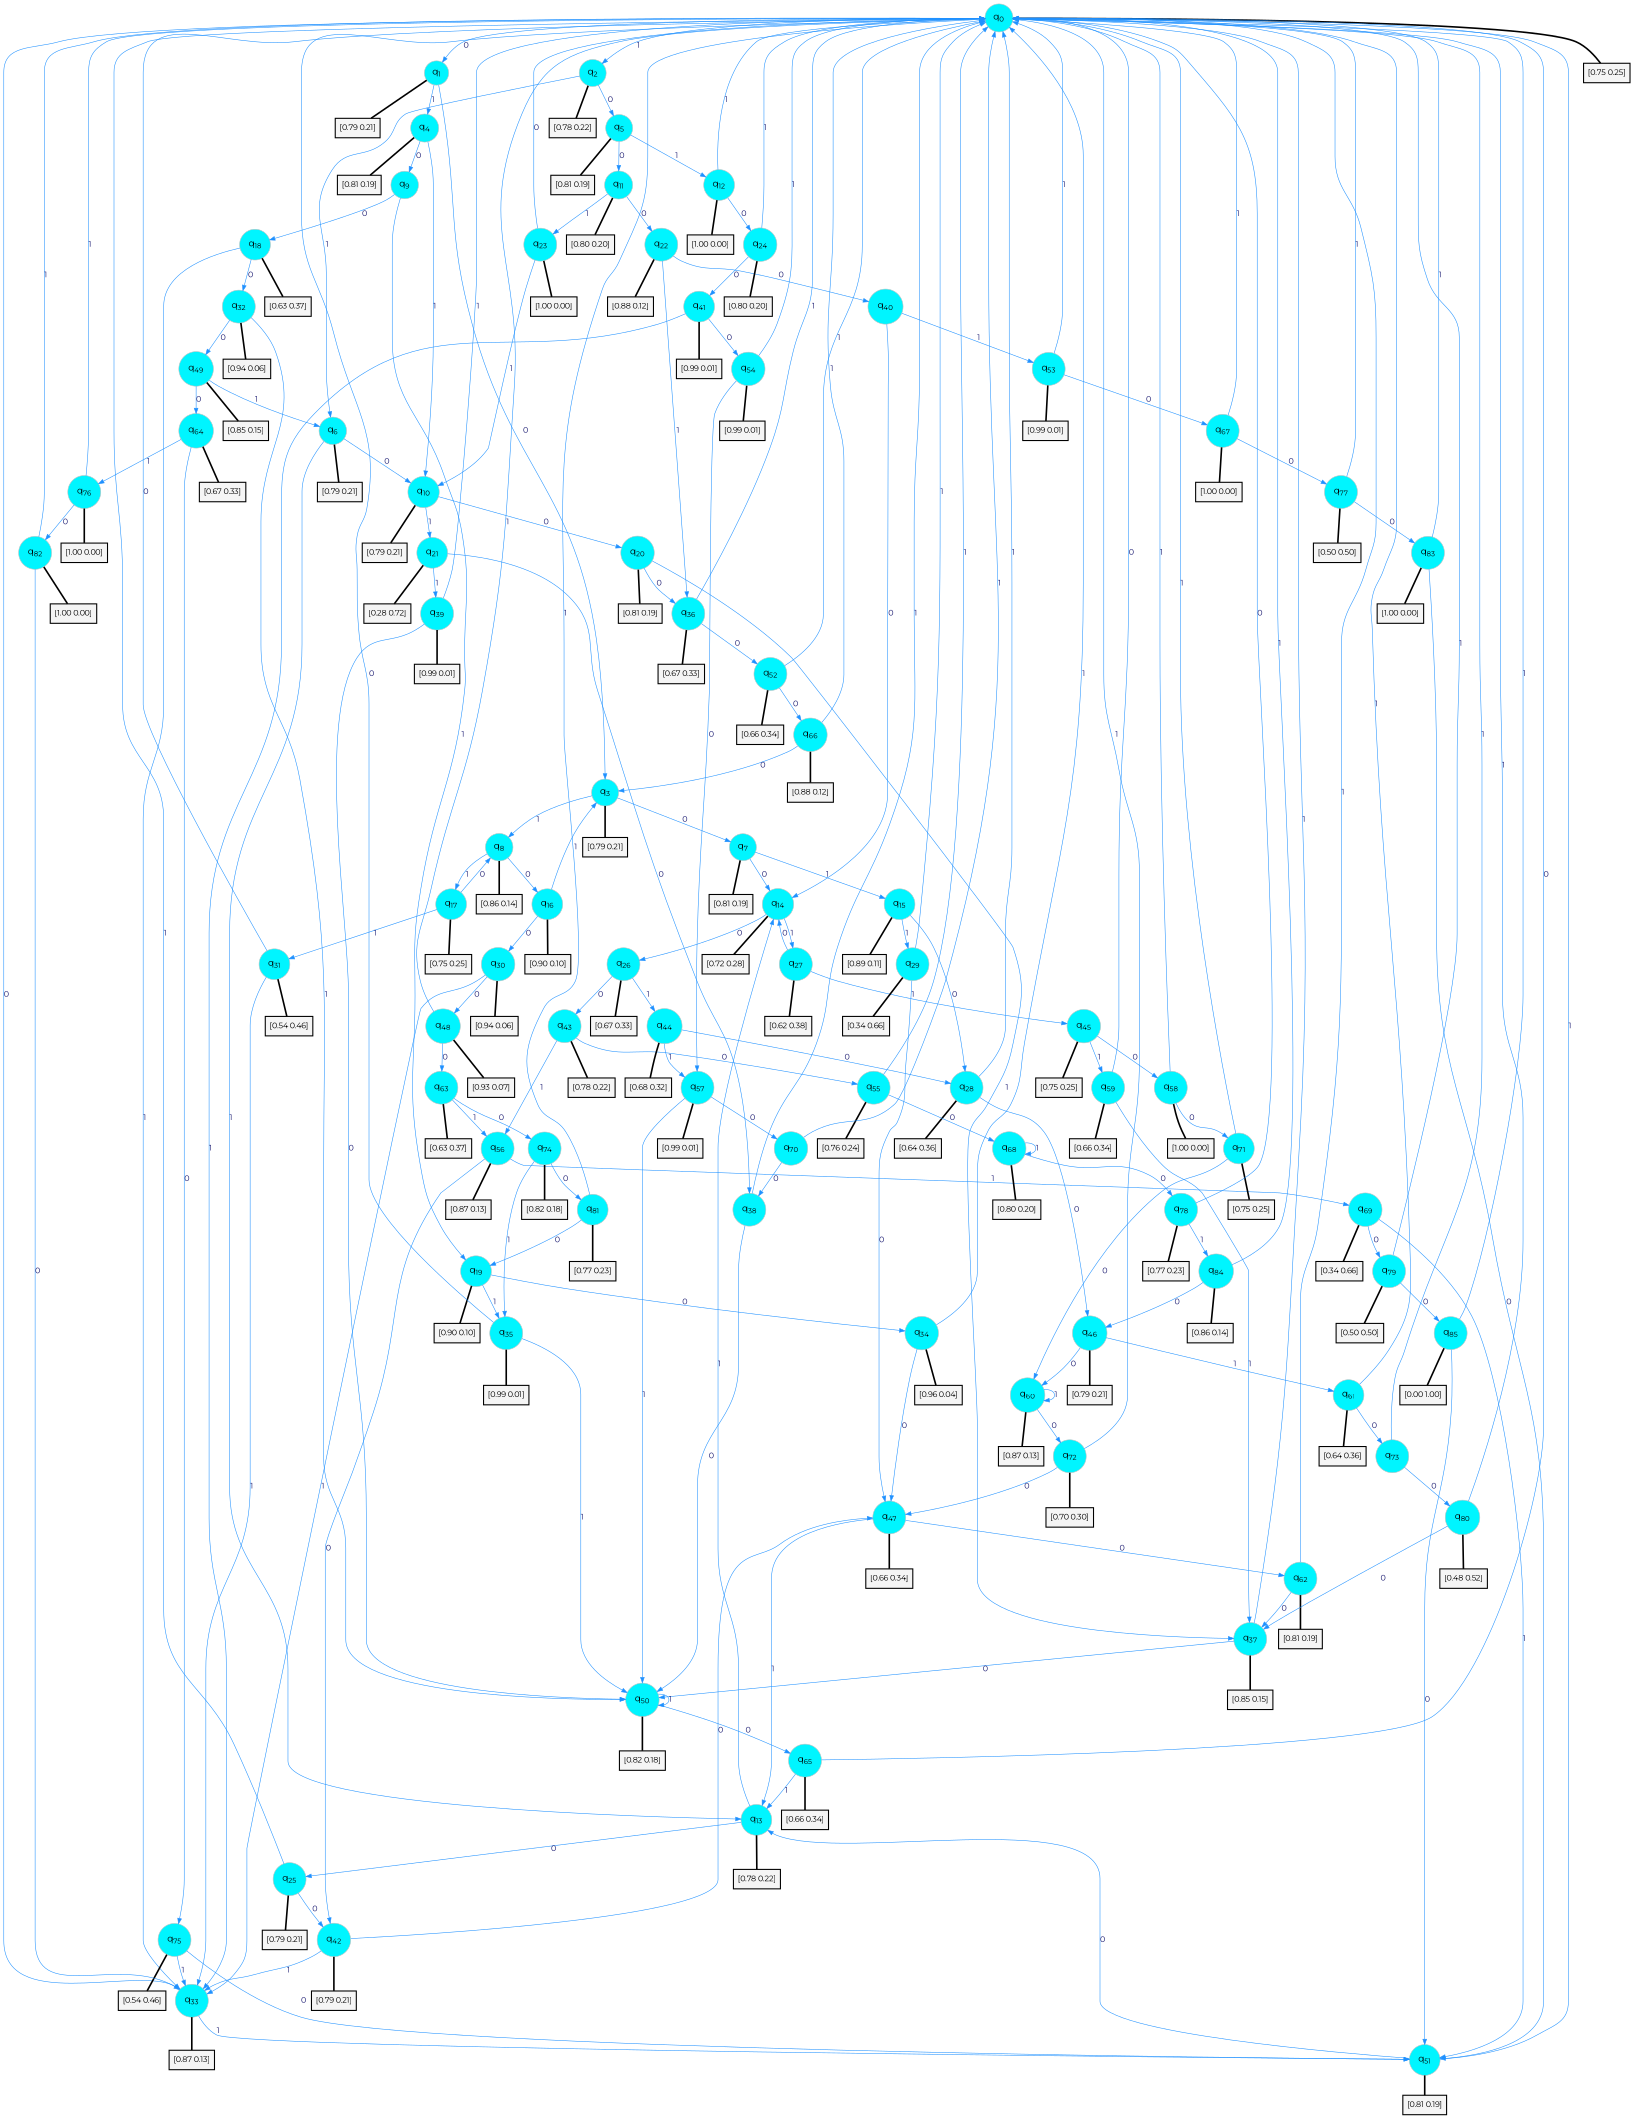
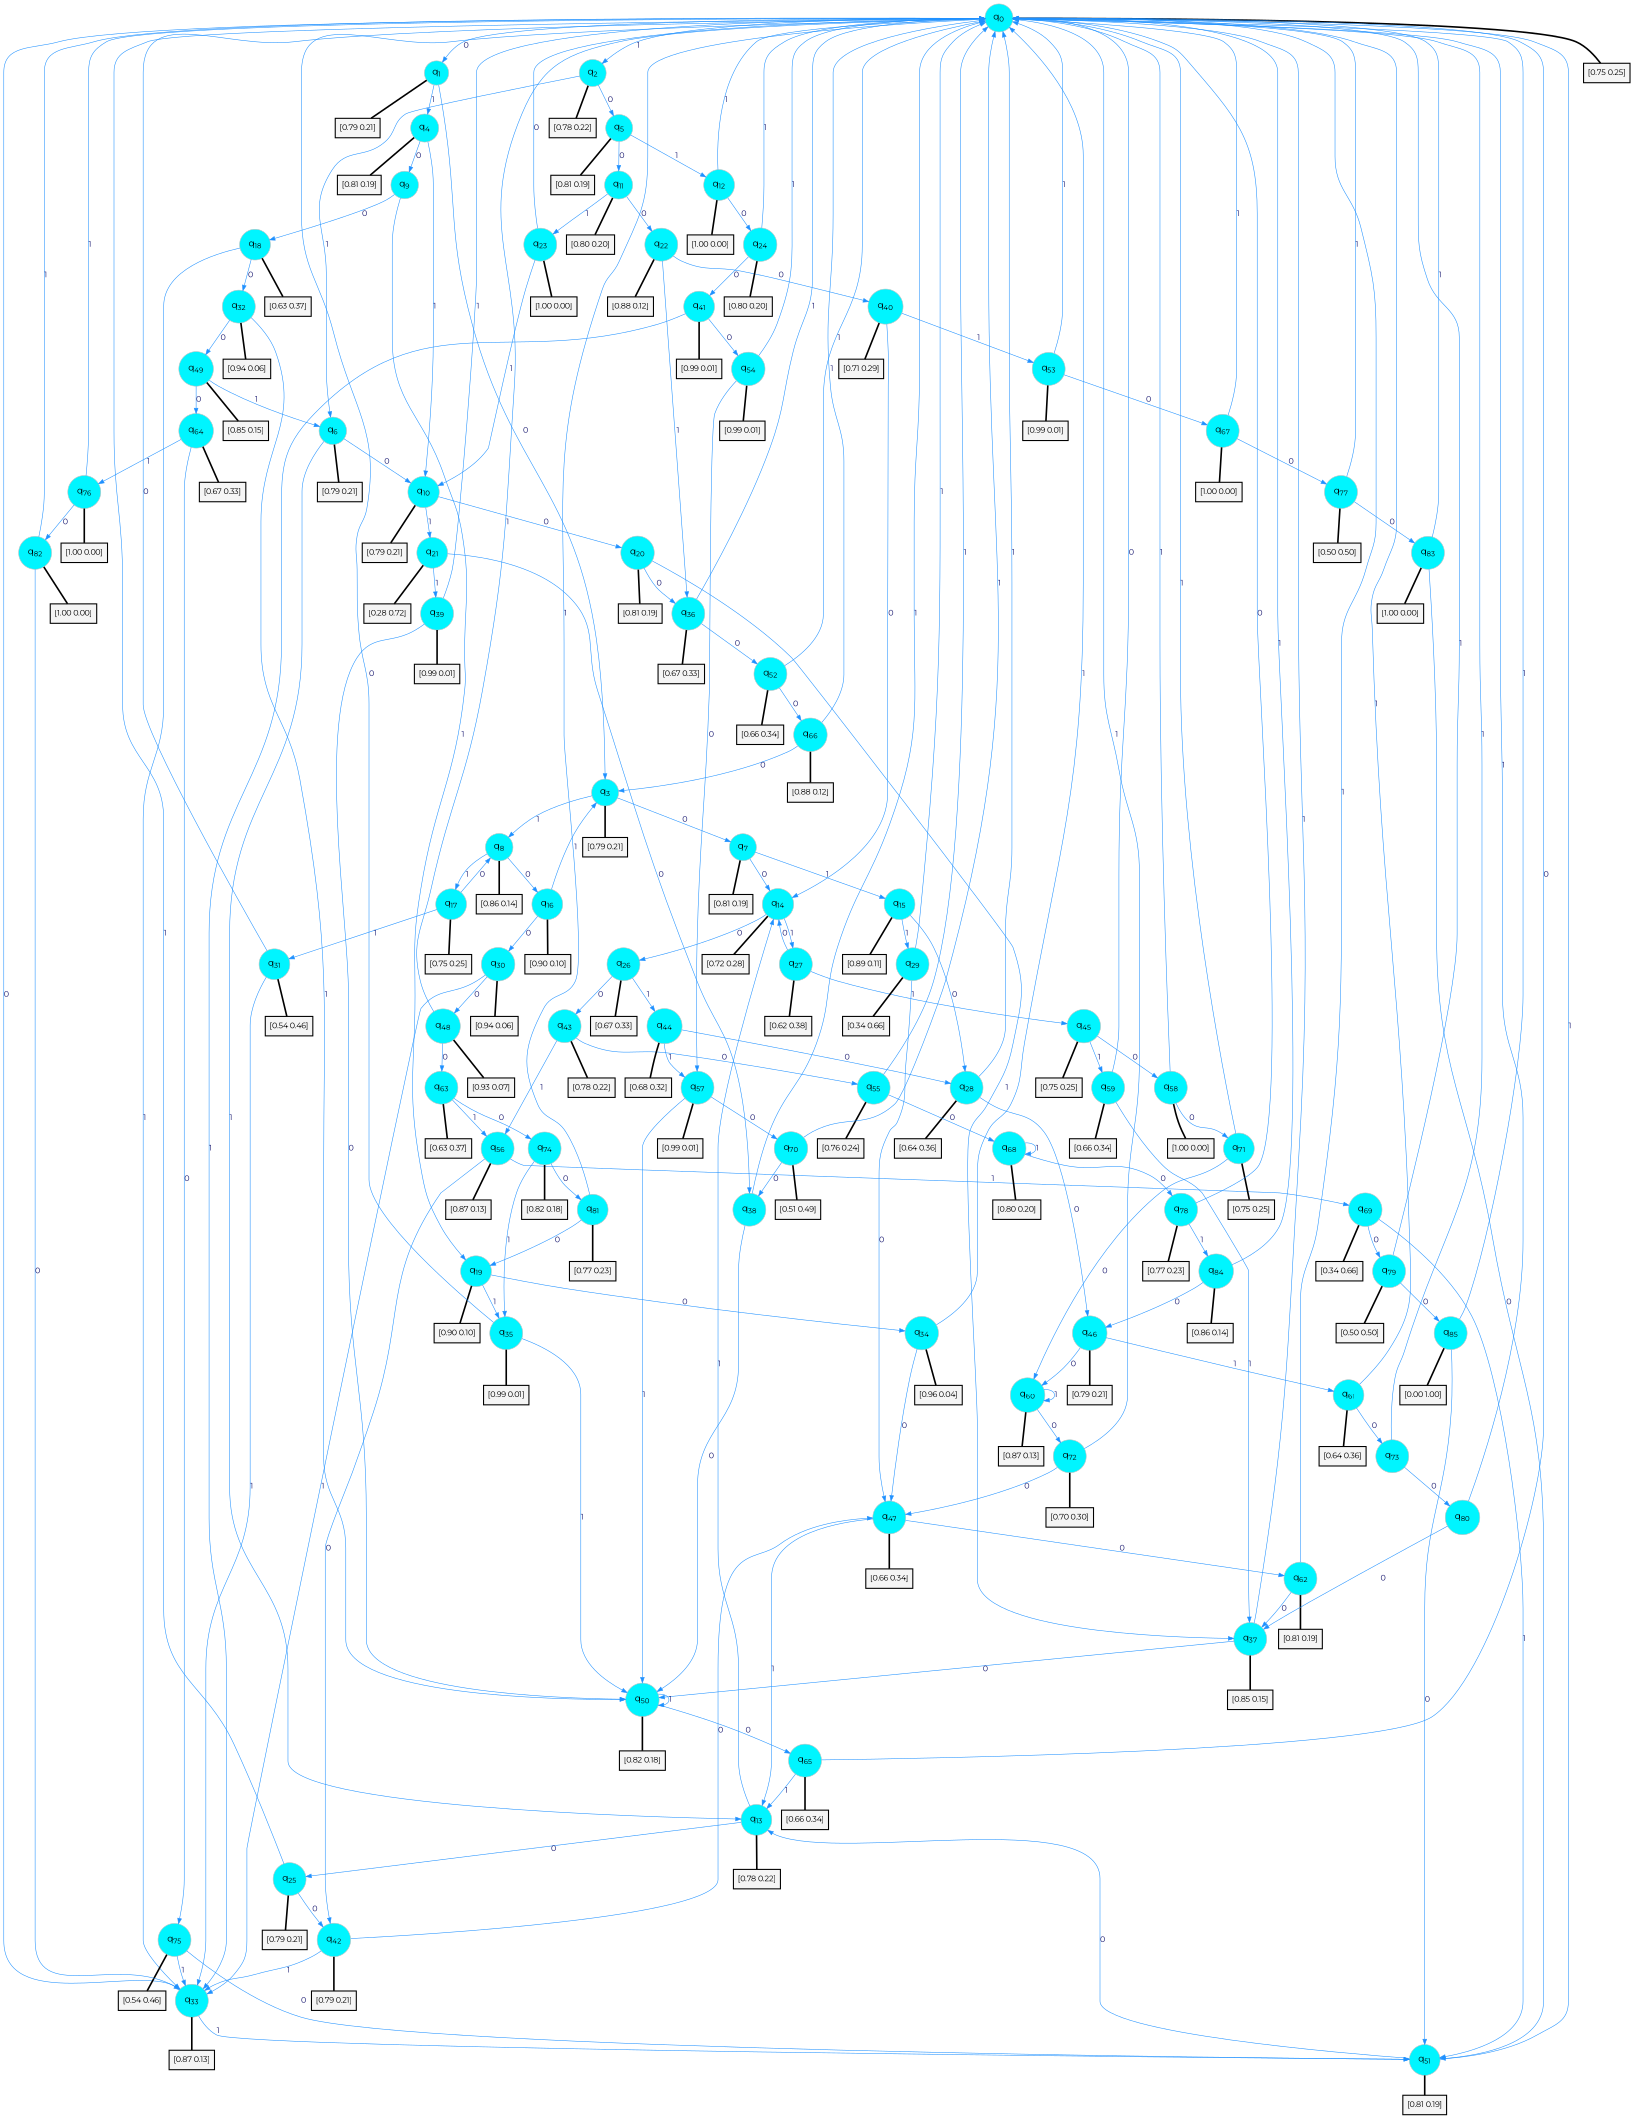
node "[0.71 0.29]": added
node "[0.51 0.49]": added
node "[0.48 0.52]": removed
